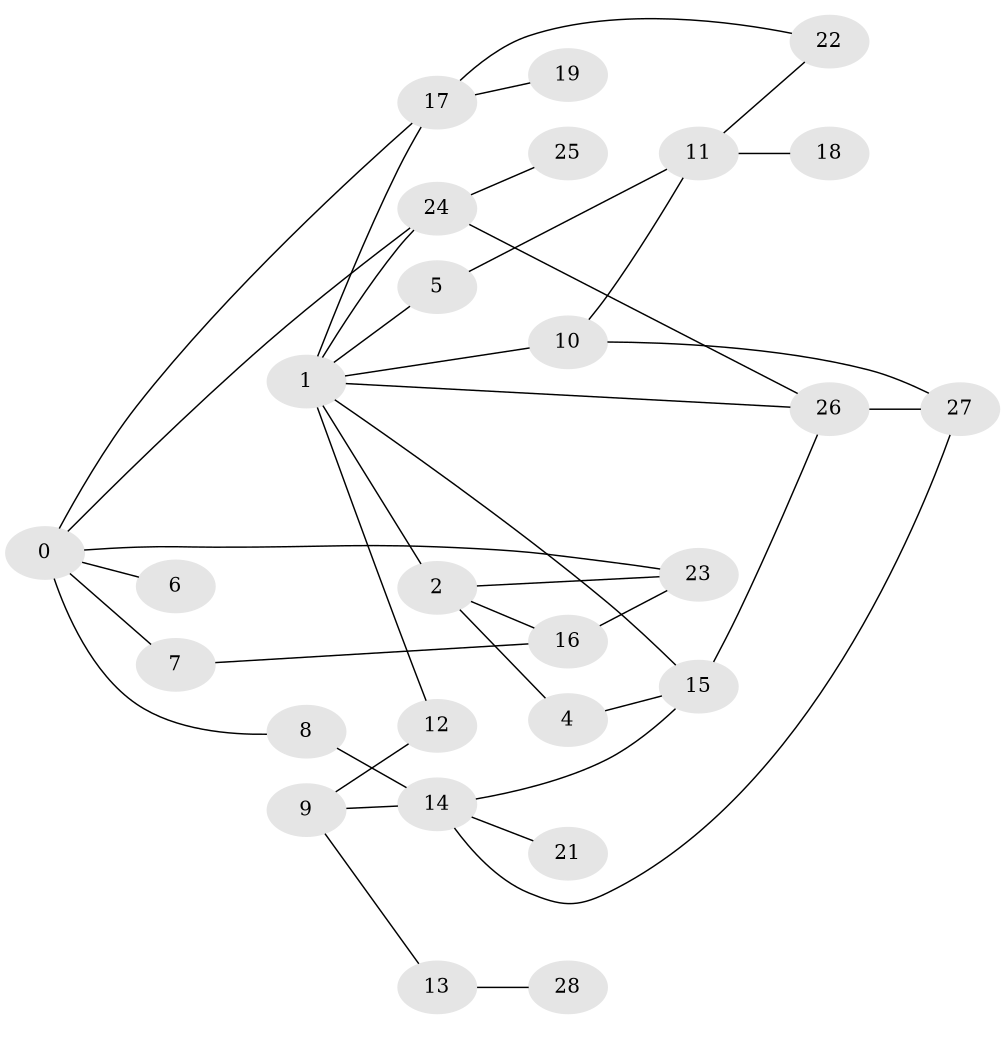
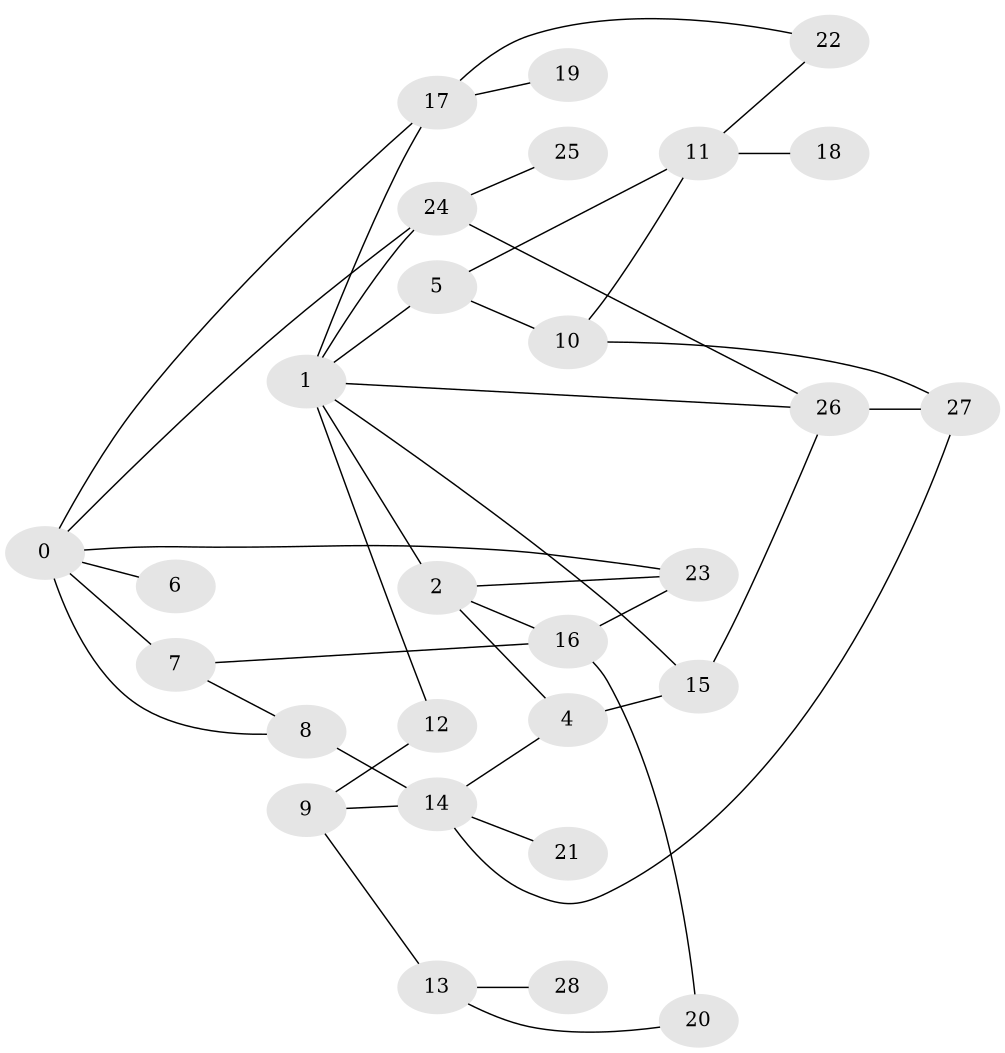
edge "10" -- "1": now "10" -- "5"
edge "7" -- "8": added
edge "15" -- "14": now "4" -- "14"
node "20": added
